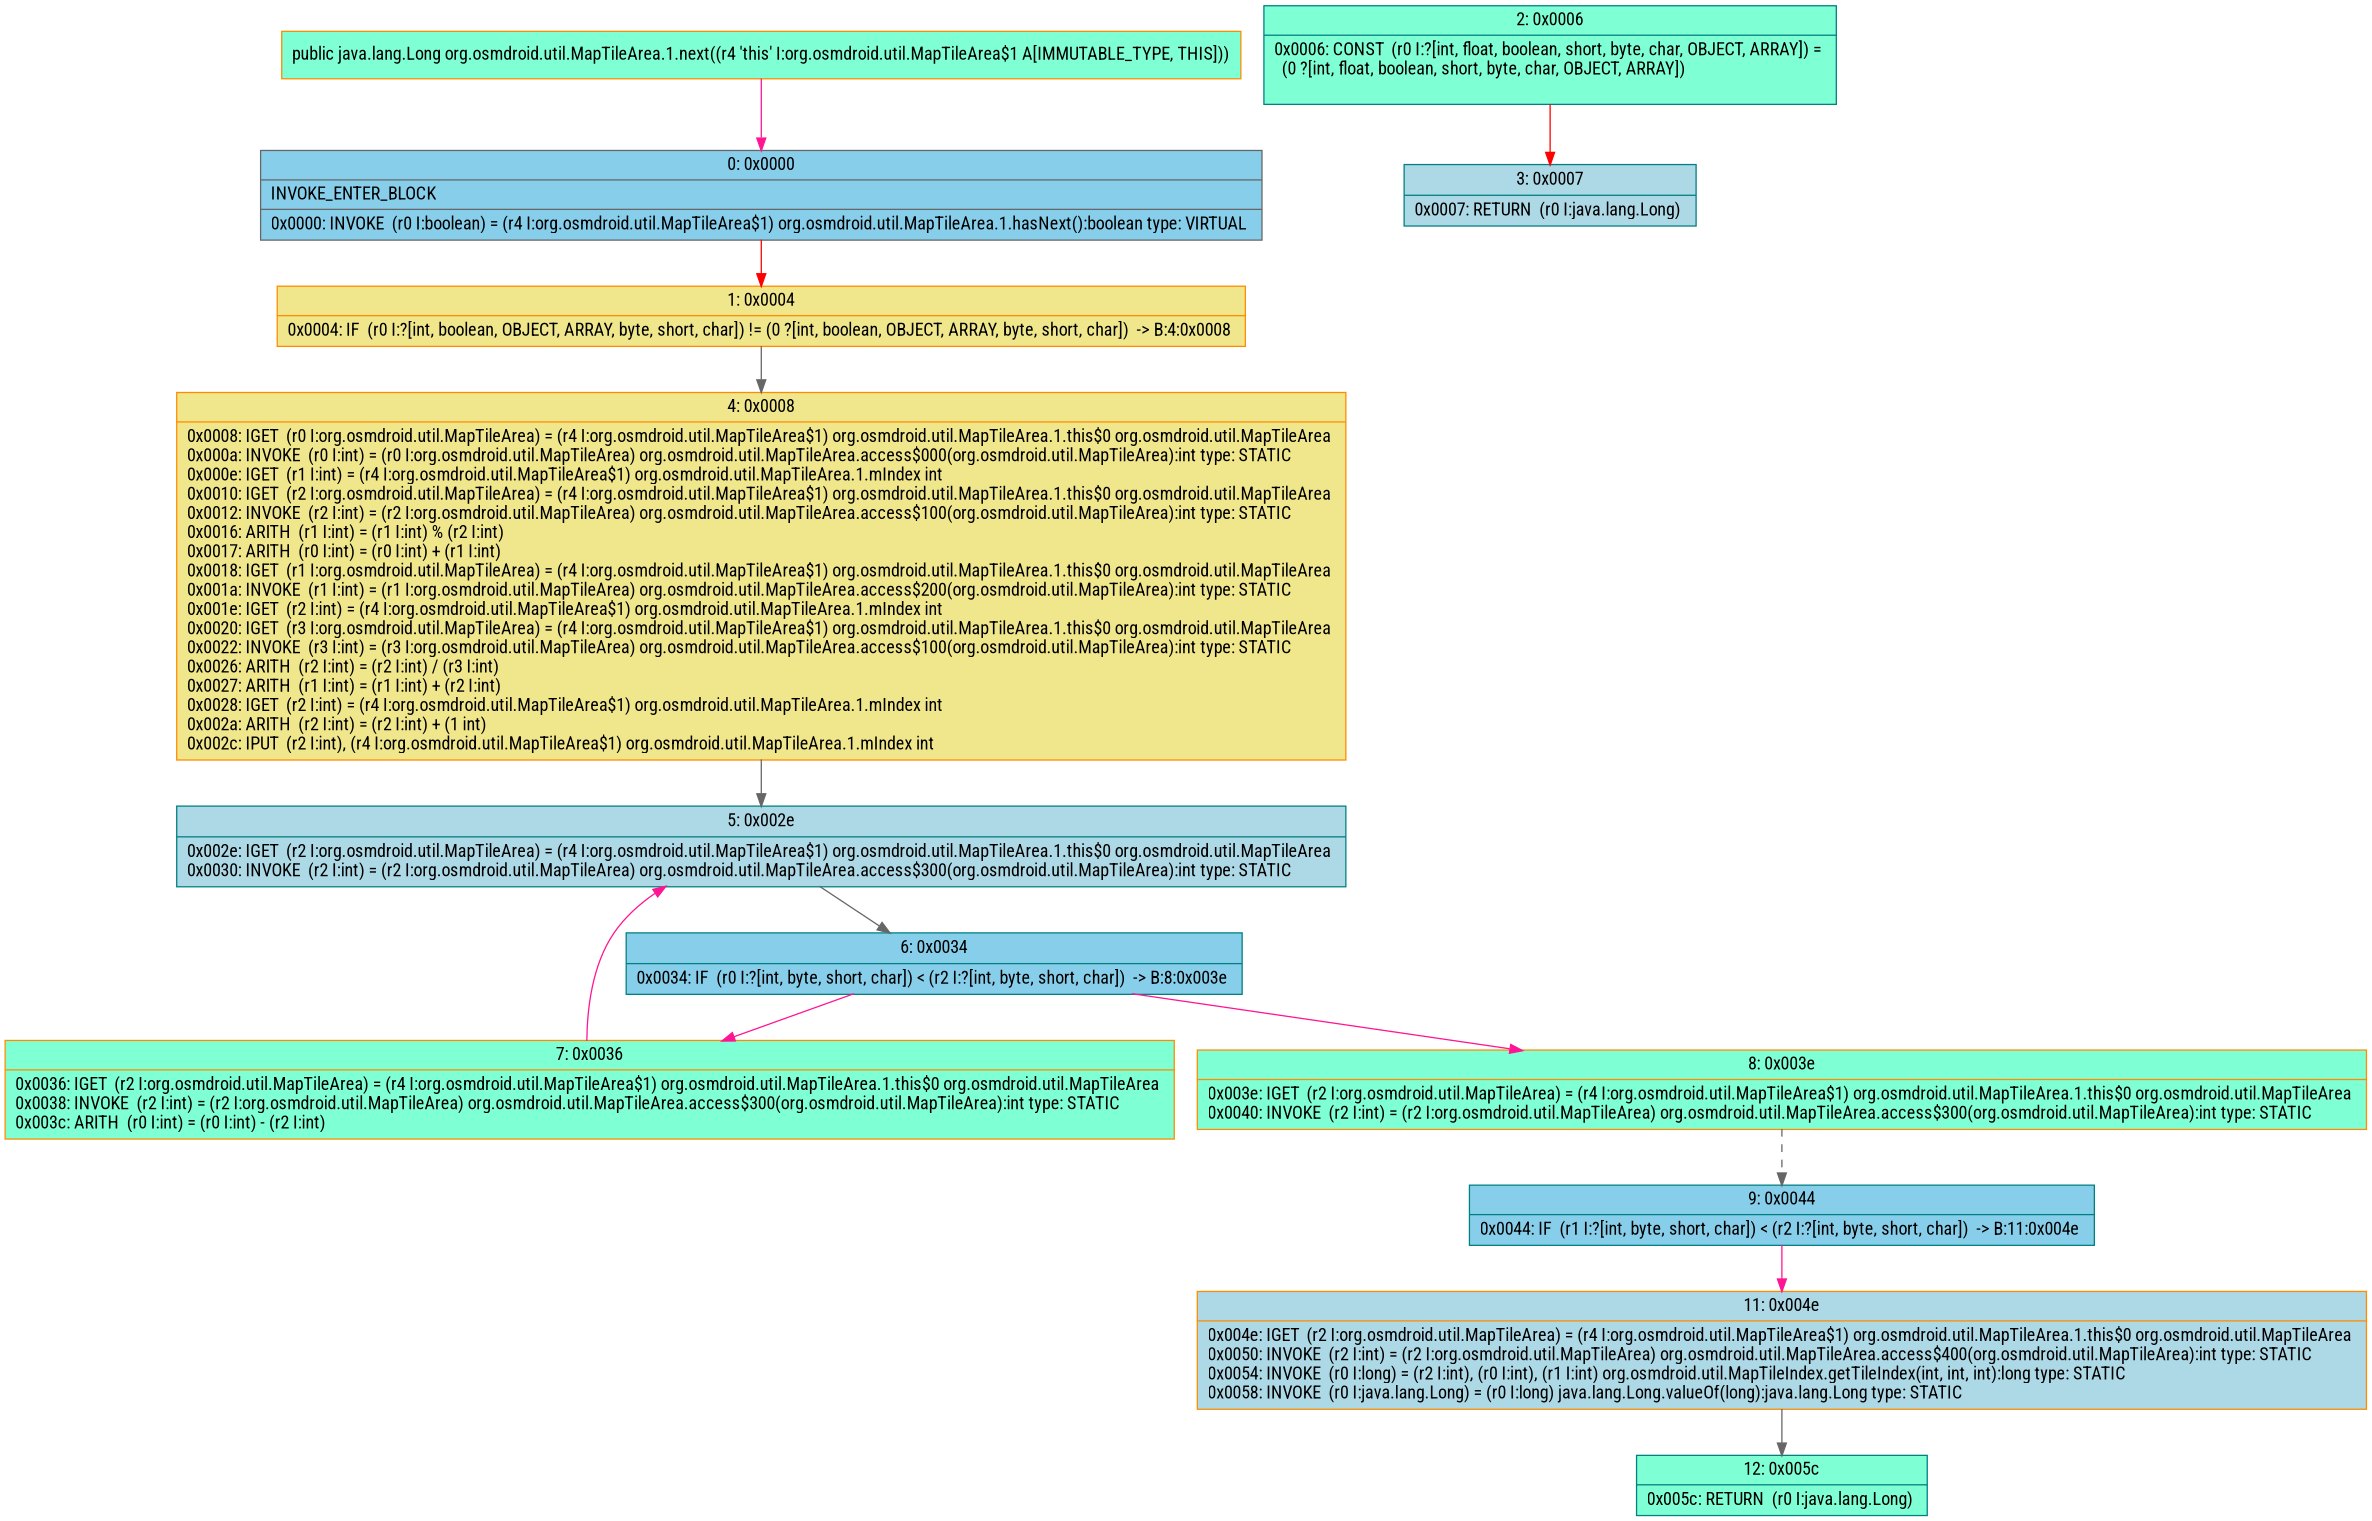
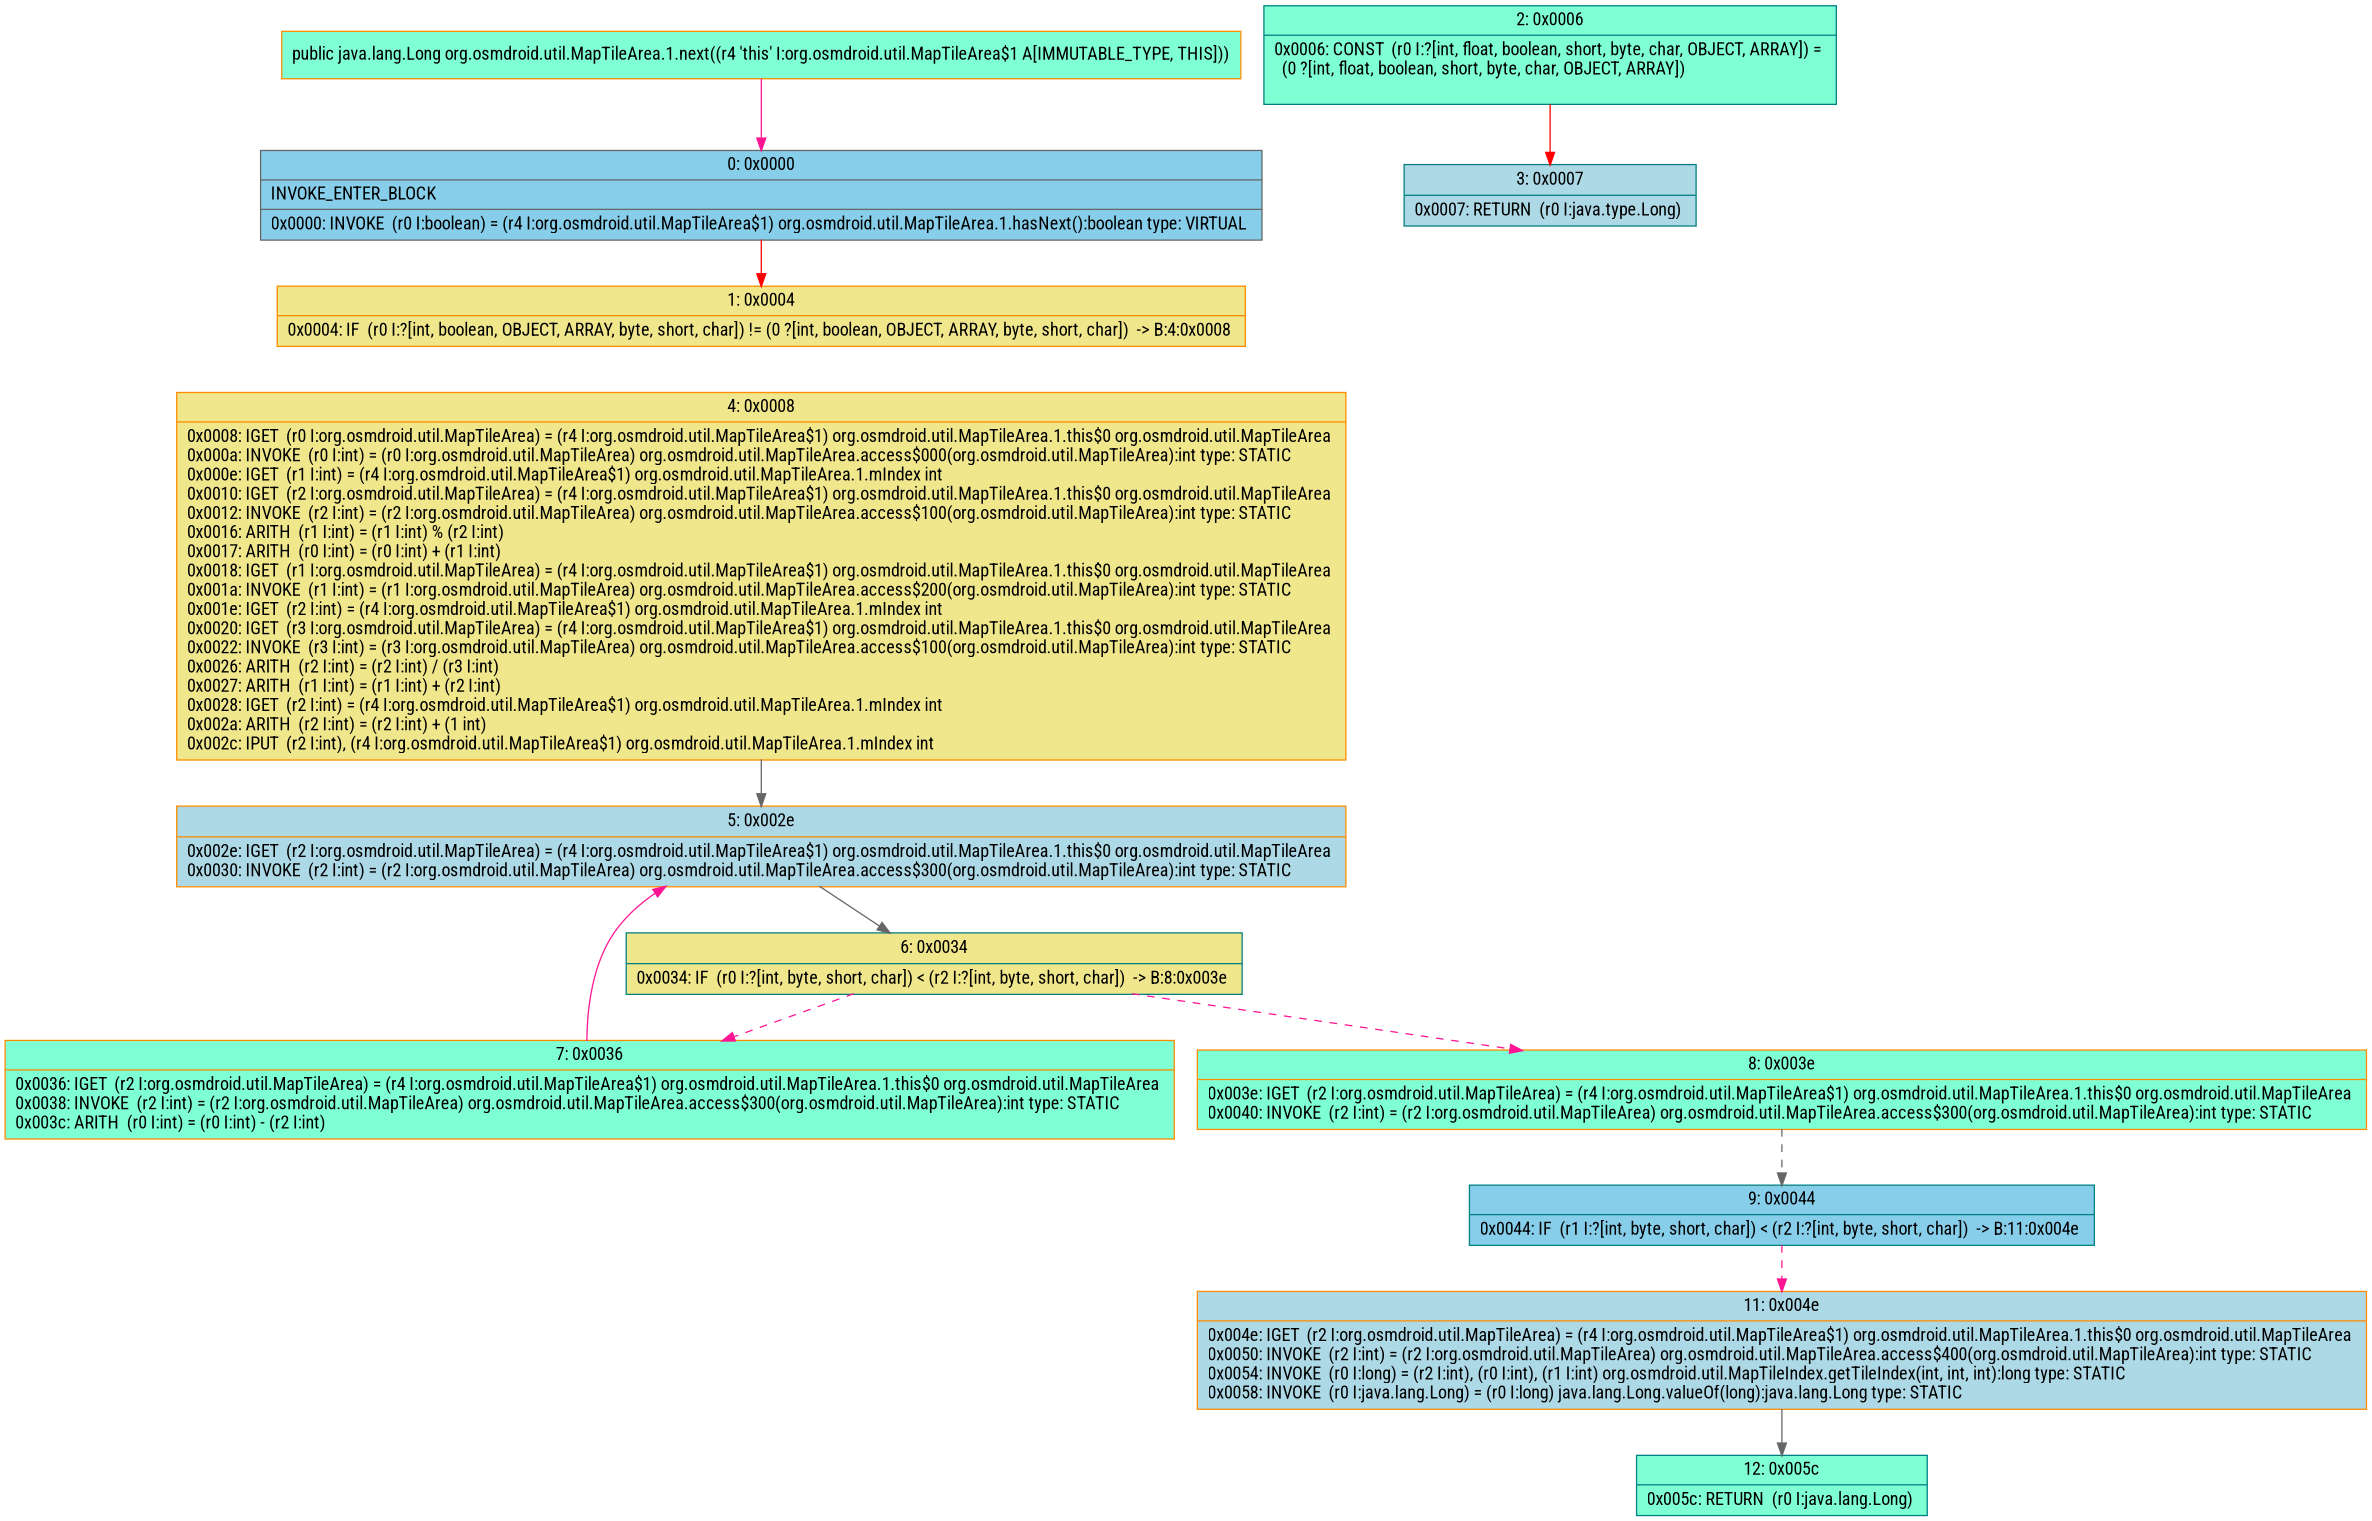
node "3: 0x0007": text "0x0007: RETURN  (r0 I:java.lang.Long)" -> "0x0007: RETURN  (r0 I:java.type.Long)"
edge "1: 0x0004" -> "4: 0x0008": removed
node "5: 0x002e": color teal -> darkorange
node "6: 0x0034": fillcolor skyblue -> khaki
edge "6: 0x0034" -> "7: 0x0036": style solid -> dashed
edge "6: 0x0034" -> "8: 0x003e": style solid -> dashed
edge "9: 0x0044" -> "11: 0x004e": style solid -> dashed
